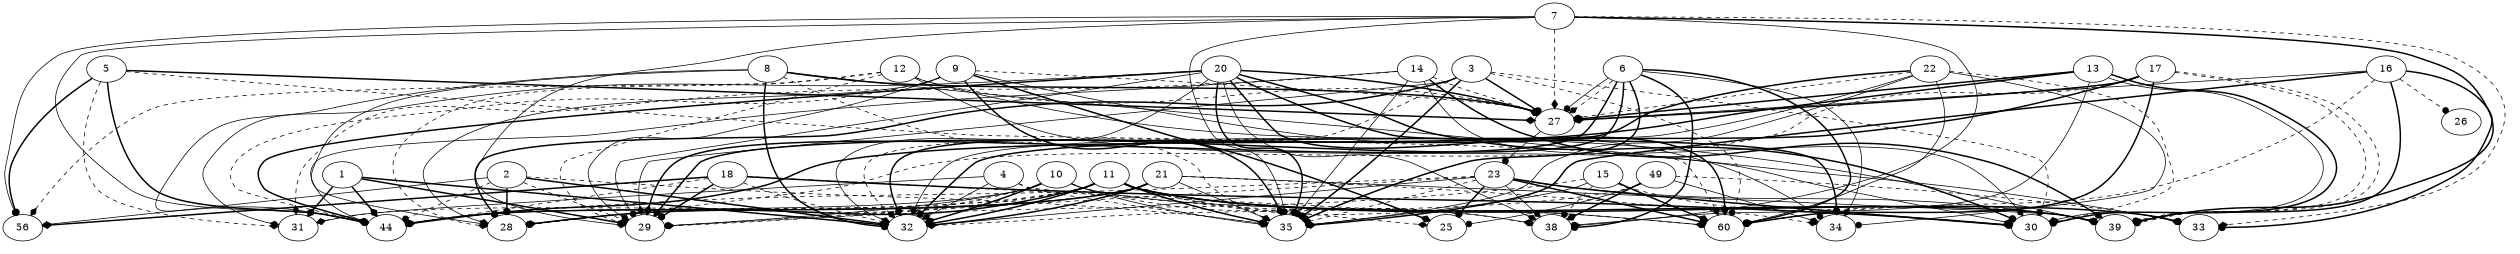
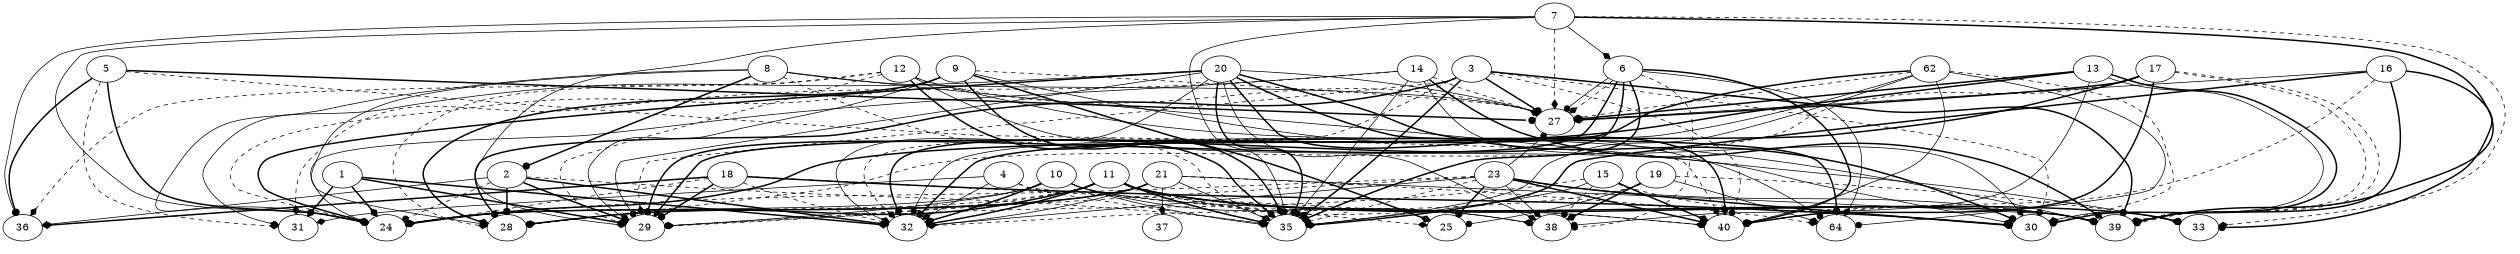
edge "7" -> "38": now "7" -> "6"
node "22": label "22" -> "62"
edge "20" -> "27": style bold -> solid
edge "8" -> "27": style bold -> solid
edge "5" -> "27": arrowhead diamond -> dot
edge "9" -> "28": style solid -> bold
edge "3" -> "39": added
node "26": removed
edge "3" -> "29": style solid -> dashed
edge "27" -> "23": reversed
edge "12" -> "35": added
edge "6" -> "29": arrowhead diamond -> dot
edge "3" -> "35": arrowhead dot -> diamond
edge "8" -> "32": now "8" -> "2"
node "49": label "49" -> "19"
edge "6" -> "38": style bold -> dashed
edge "2" -> "29": style dashed -> bold
edge "11" -> "31": removed
edge "21" -> "32": style bold -> solid
edge "10" -> "38": style dashed -> solid
edge "10" -> "28": removed
node "56": label "56" -> "36"
node "44": label "44" -> "24"
node "37": added
node "60": label "60" -> "40"
node "34": label "34" -> "64"
